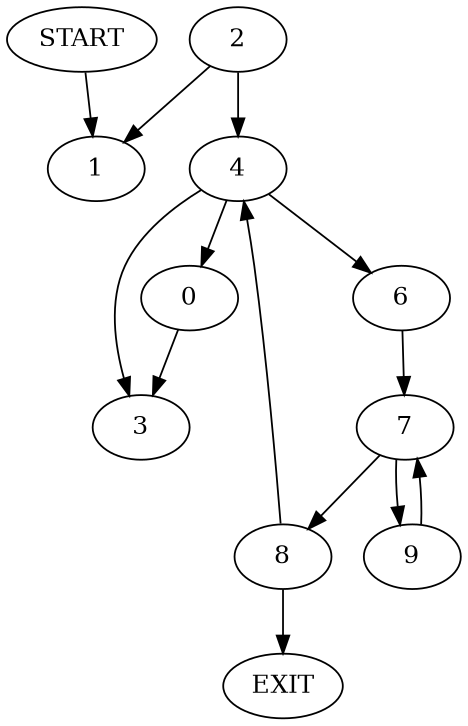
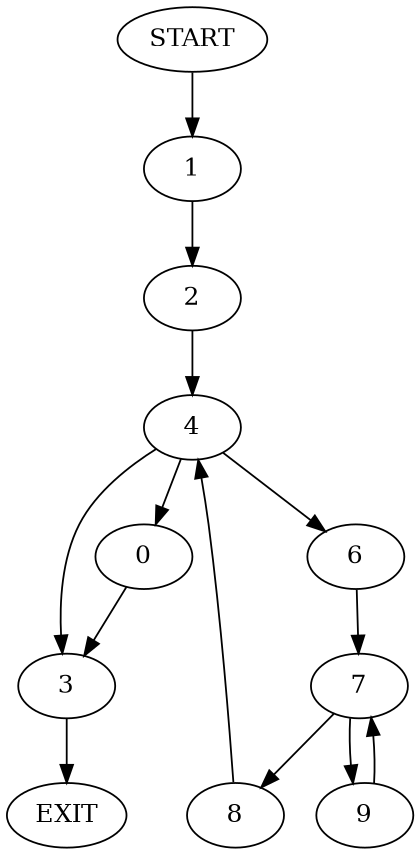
edge "2" -> "1": reversed
edge "8" -> "EXIT": now "3" -> "EXIT"
